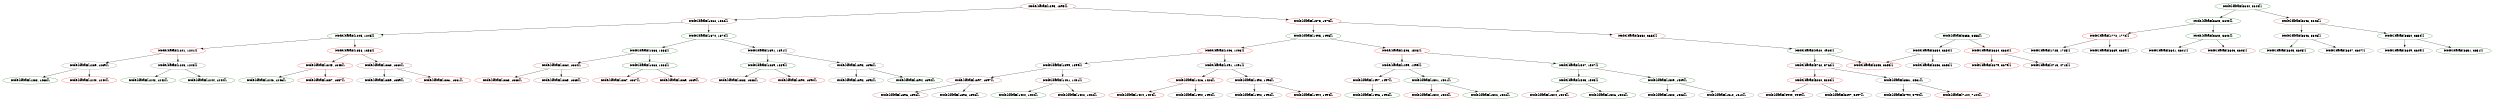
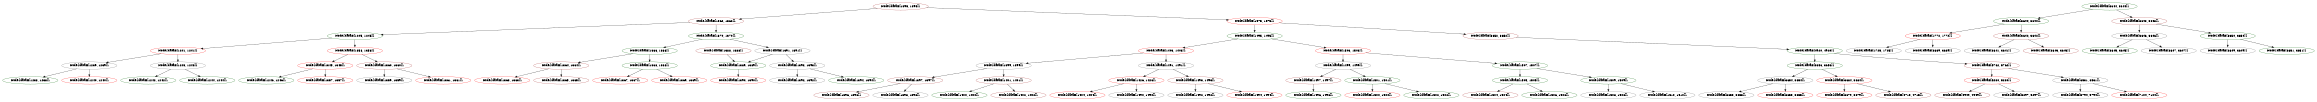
node "Node{data=[3642, 3642]}": color darkgreen -> brown
edge "Node{data=[4920, 4920]}" -> "Node{data=[3655, 3655]}": now "Node{data=[4920, 4920]}" -> "Node{data=[3656, 3656]}"
edge "Node{data=[1389, 1389]}" -> "Node{data=[1388, 1388]}": reversed
